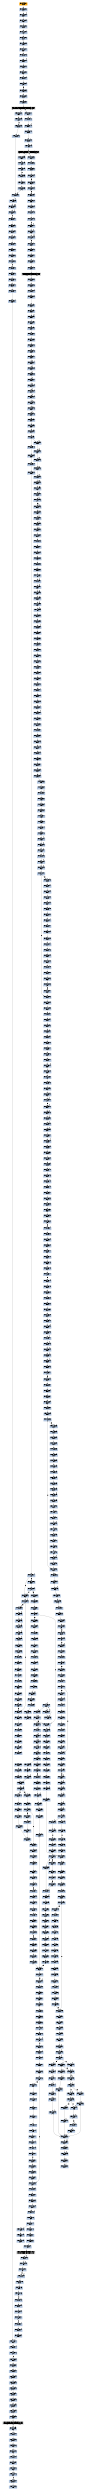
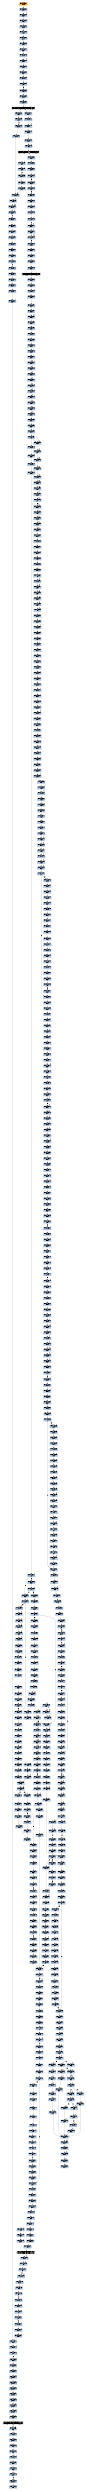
node "0x004482ee testl": removed
node "0x00448ec6 movl": removed
node "0x00448eec subl": added
